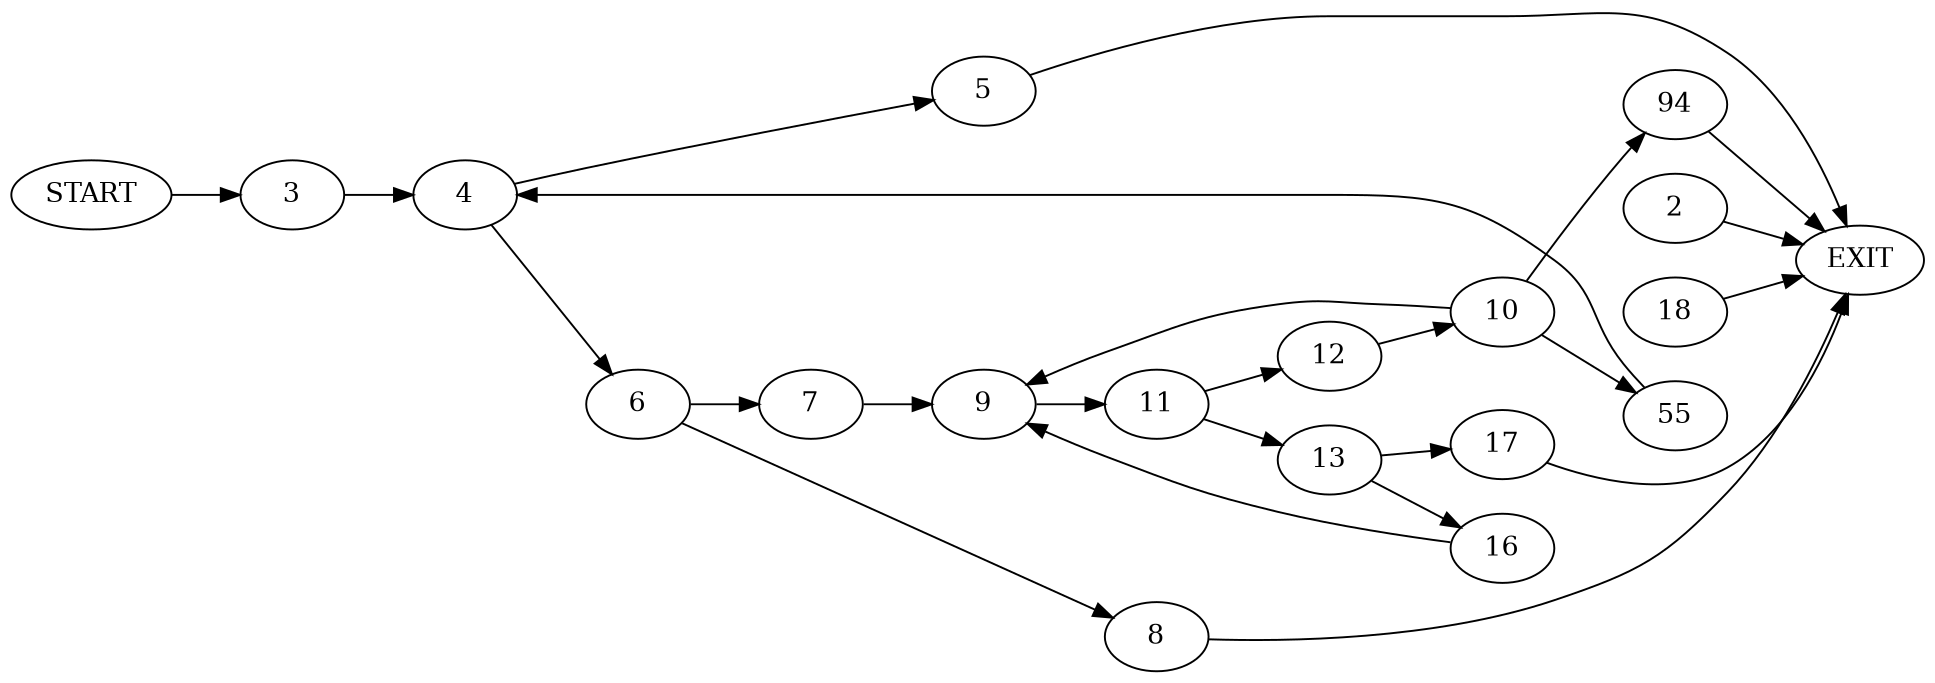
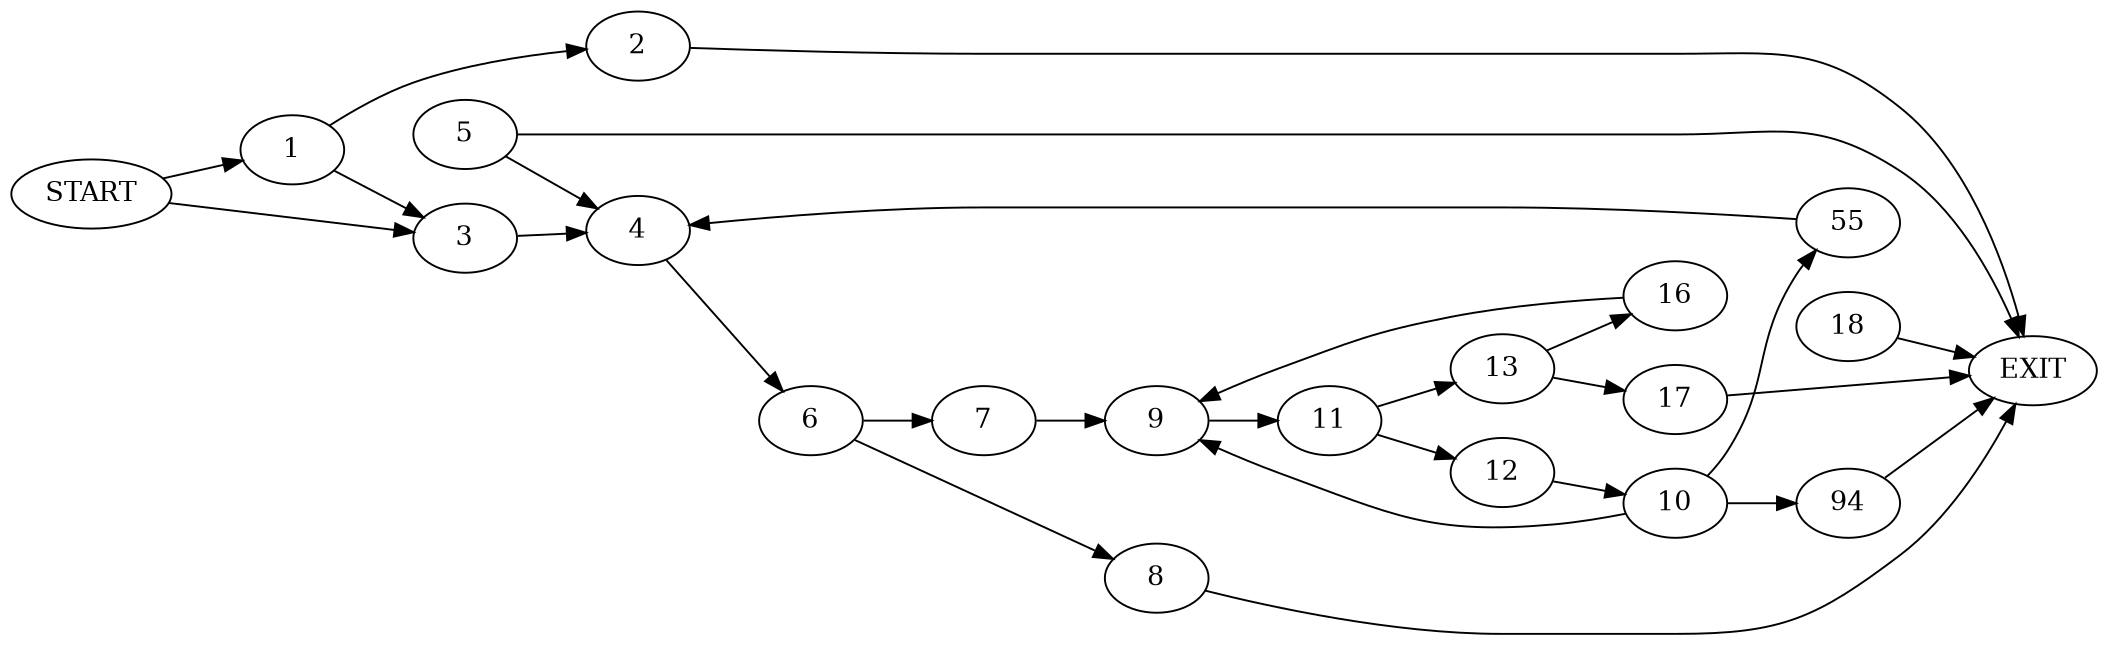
edge "4" -> "5": reversed
node "1": added
